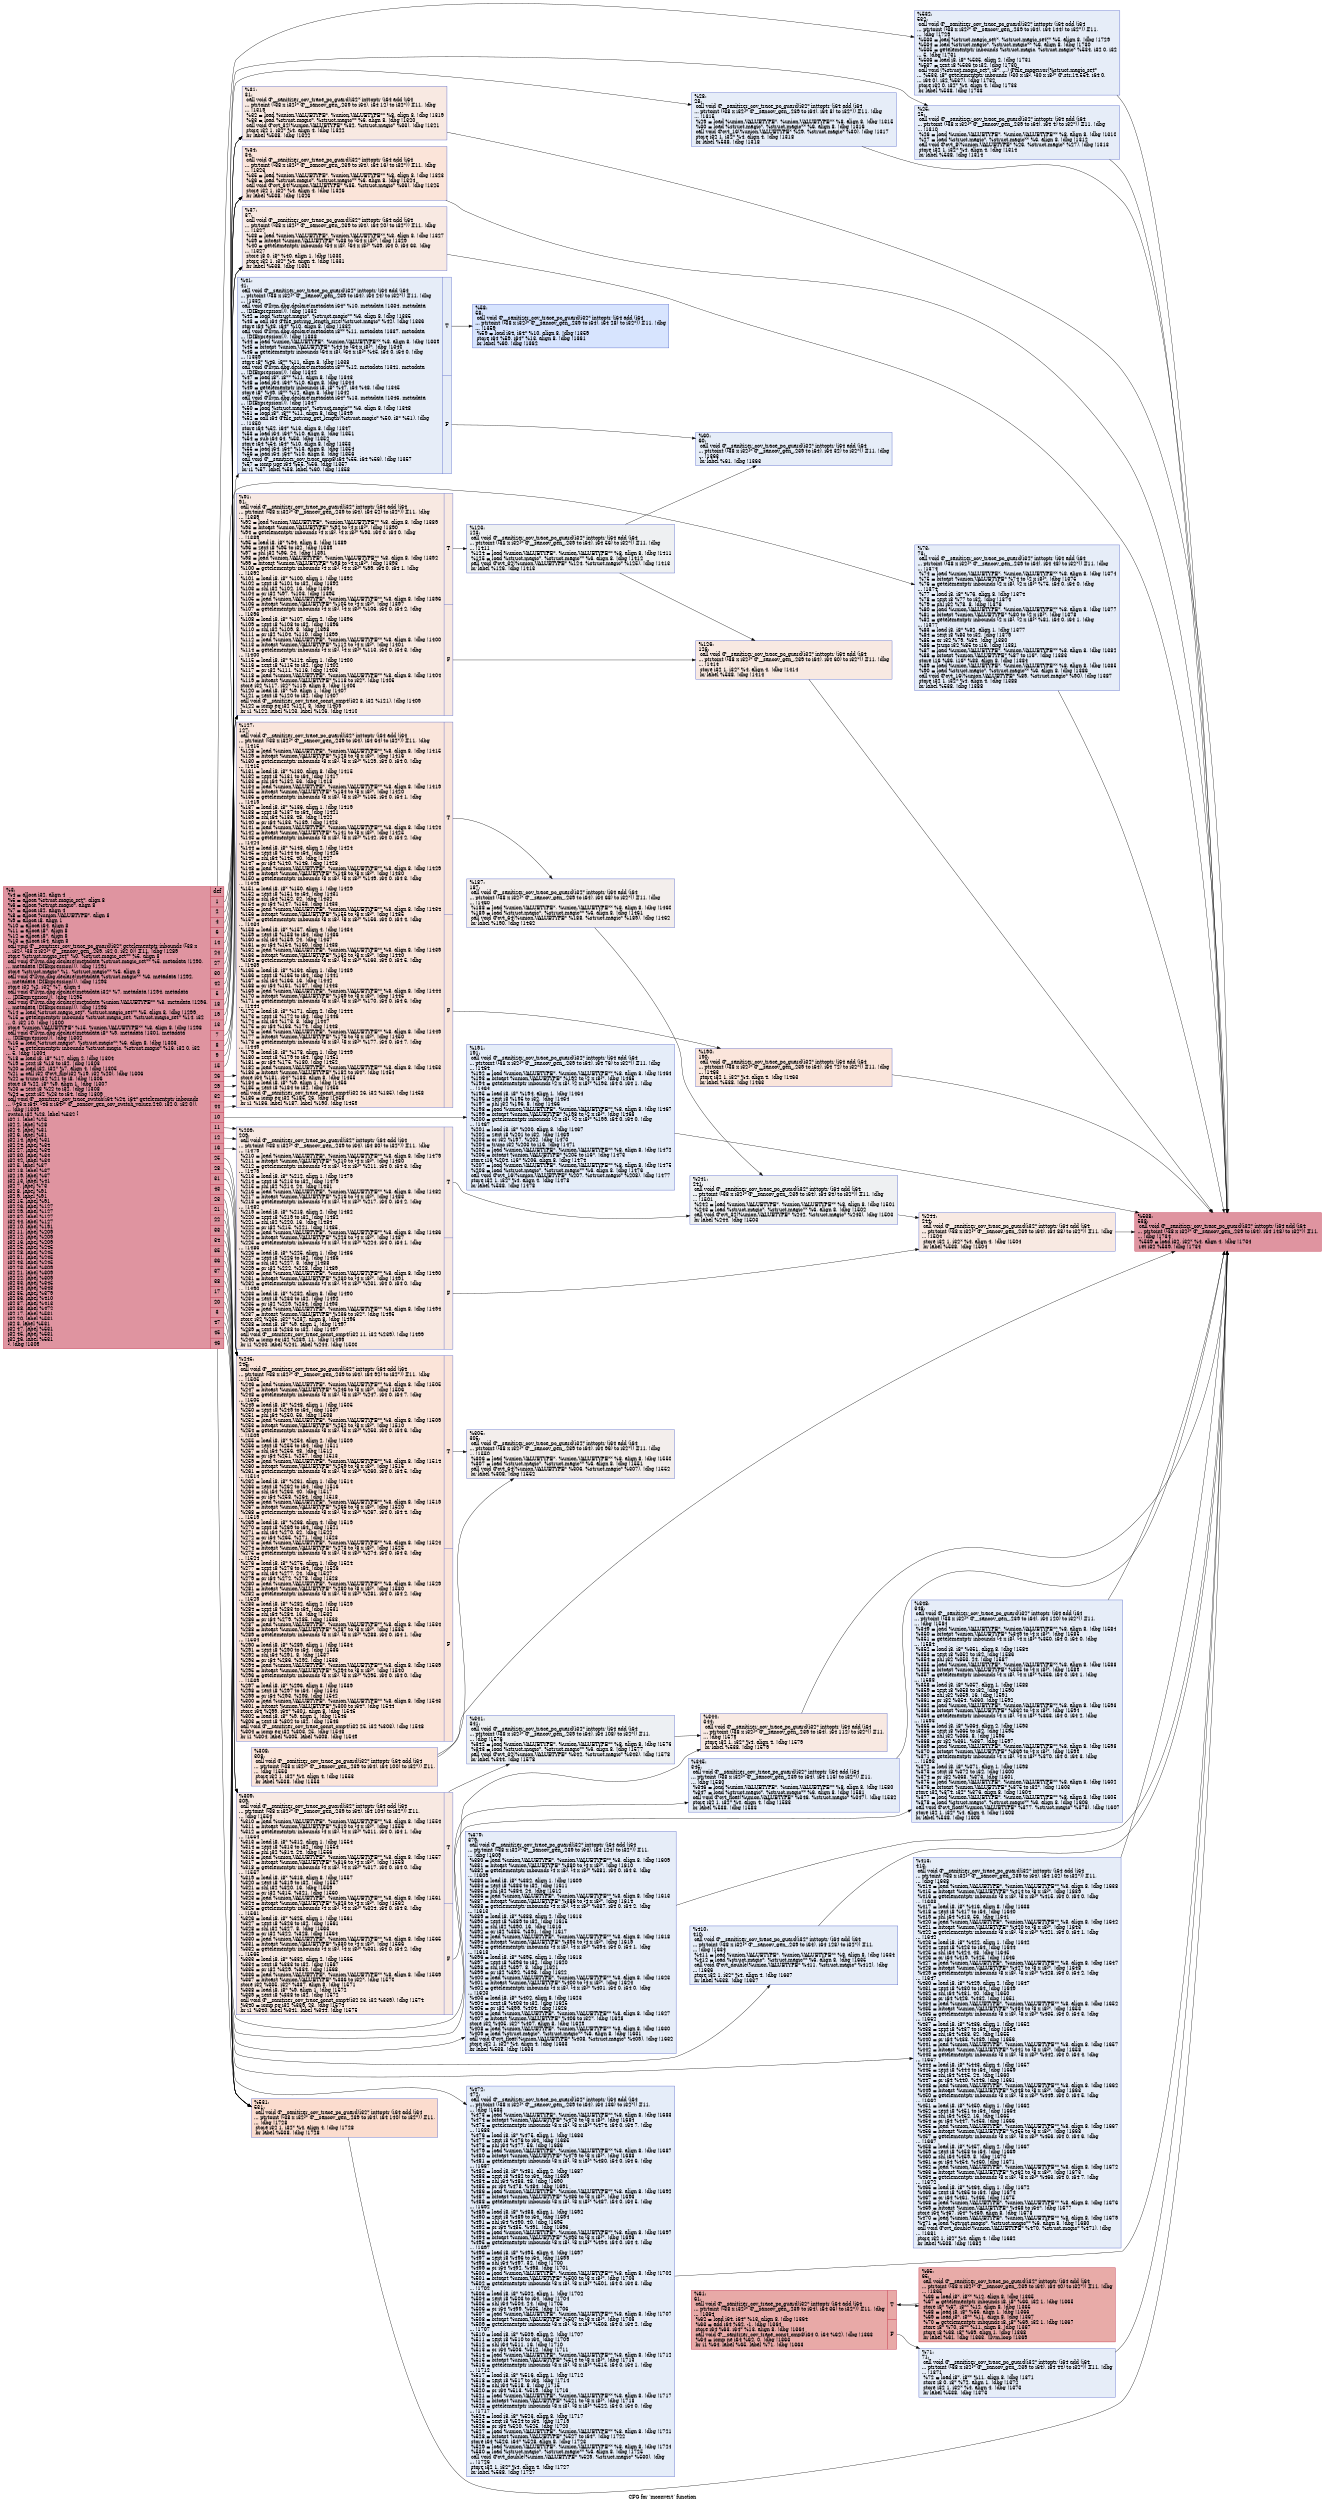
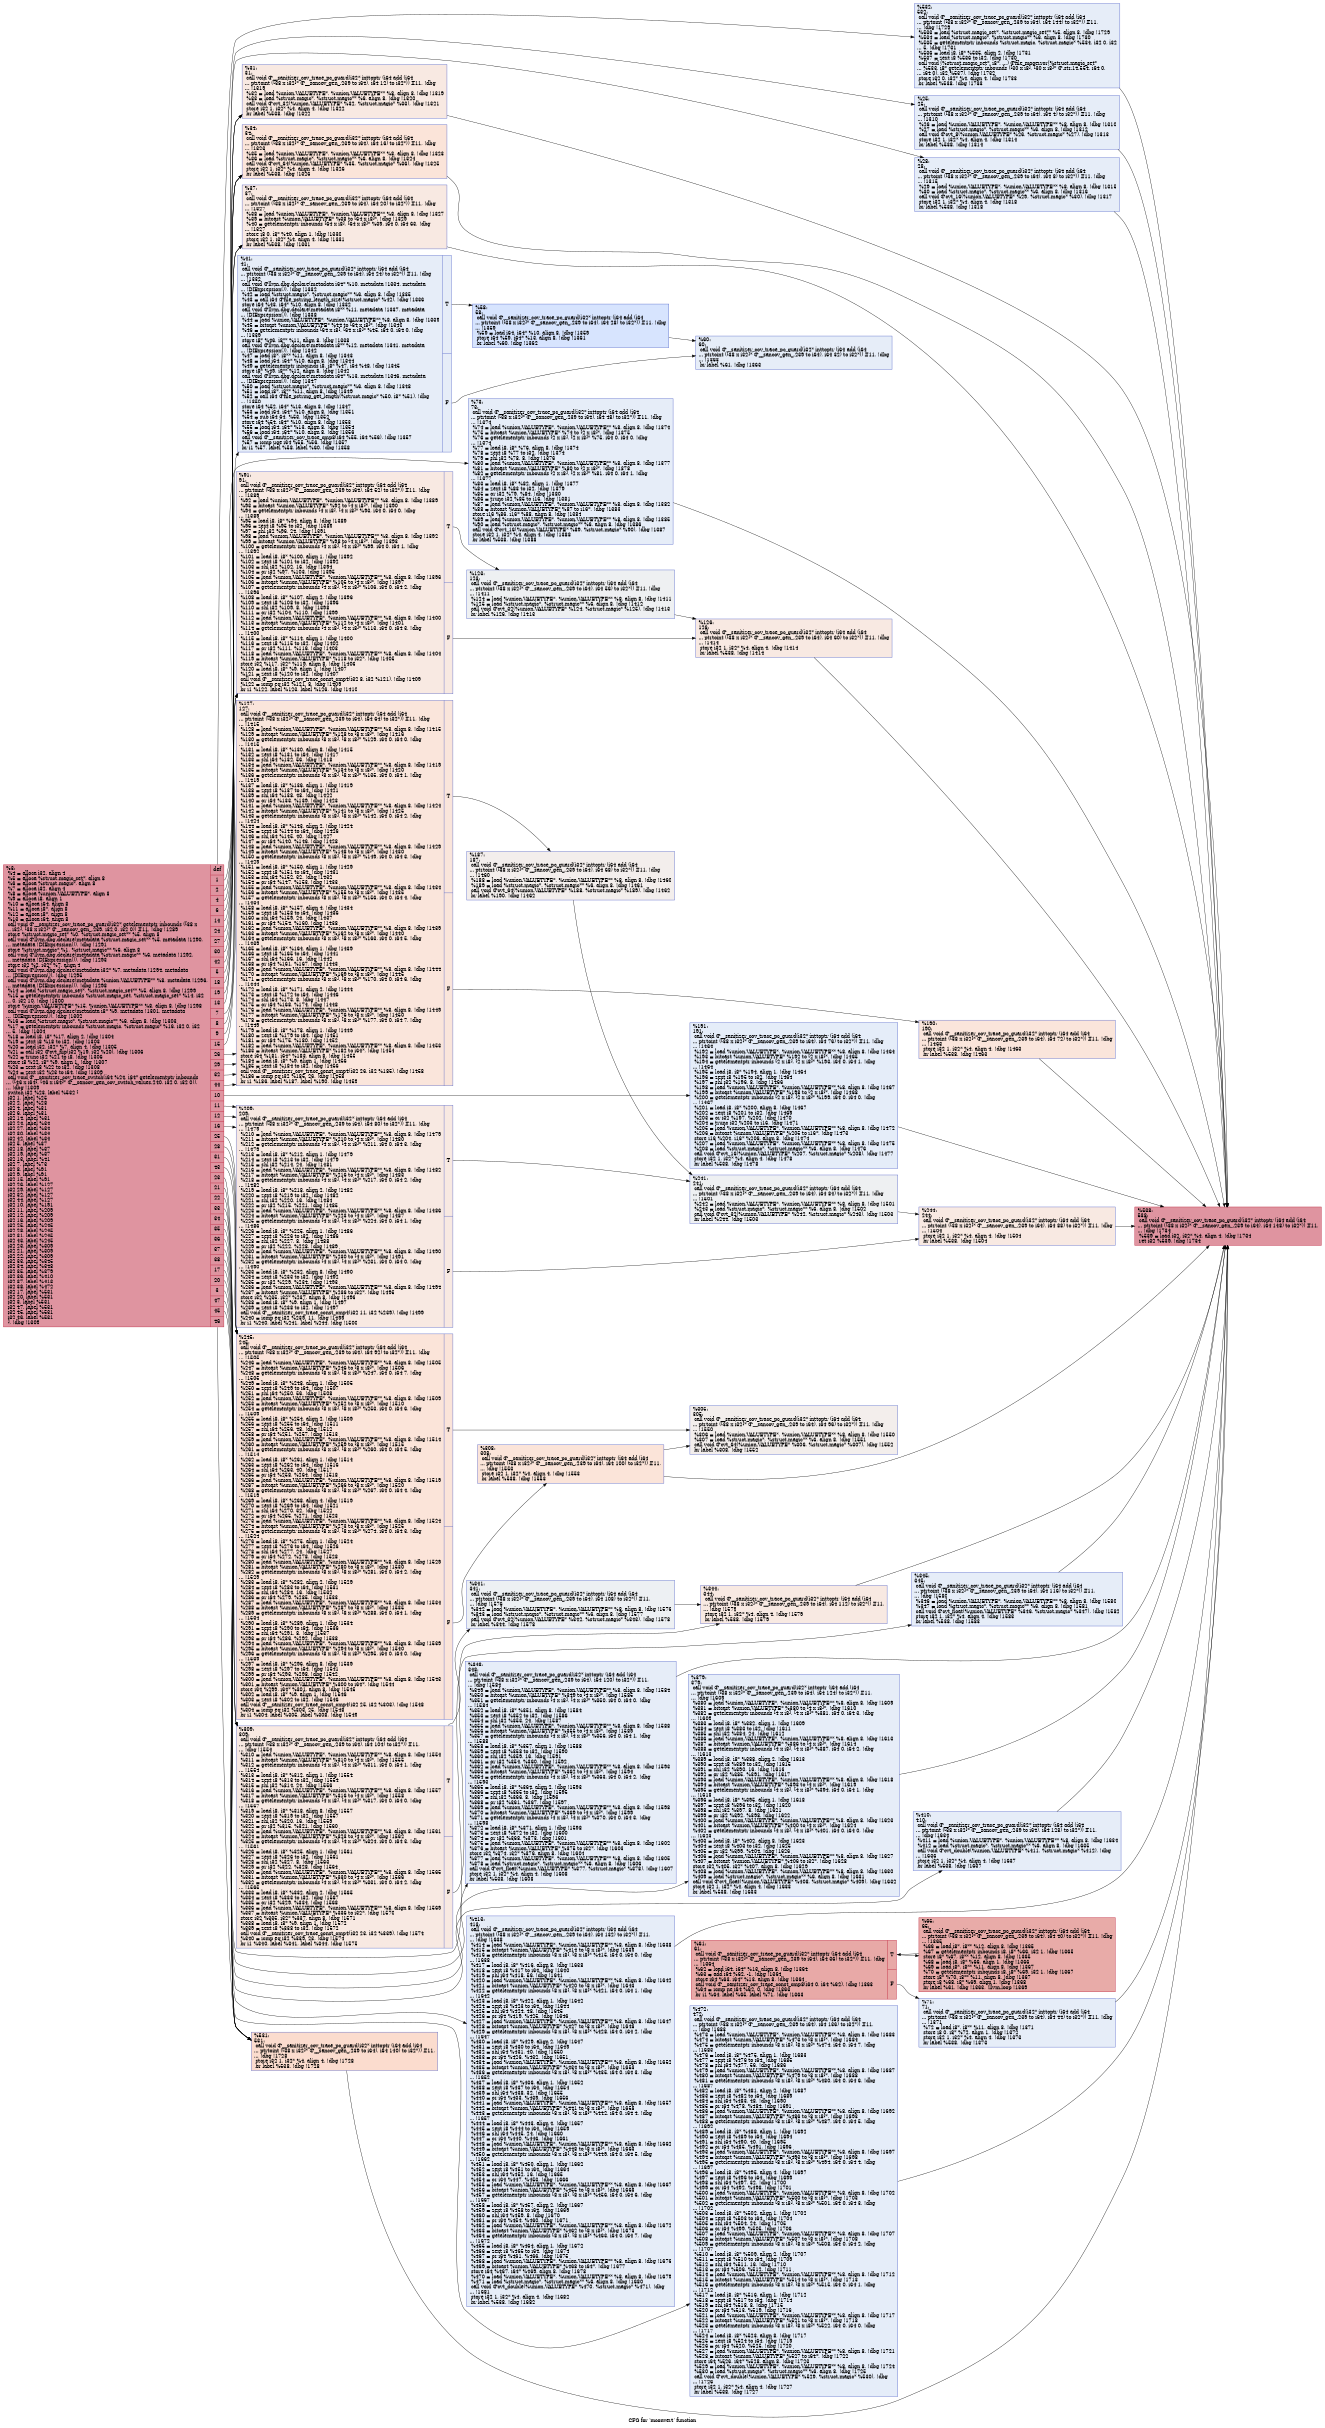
edge "%123:" -> "%60:": now "%58:" -> "%60:"
edge "%245:" -> "%308:": added
